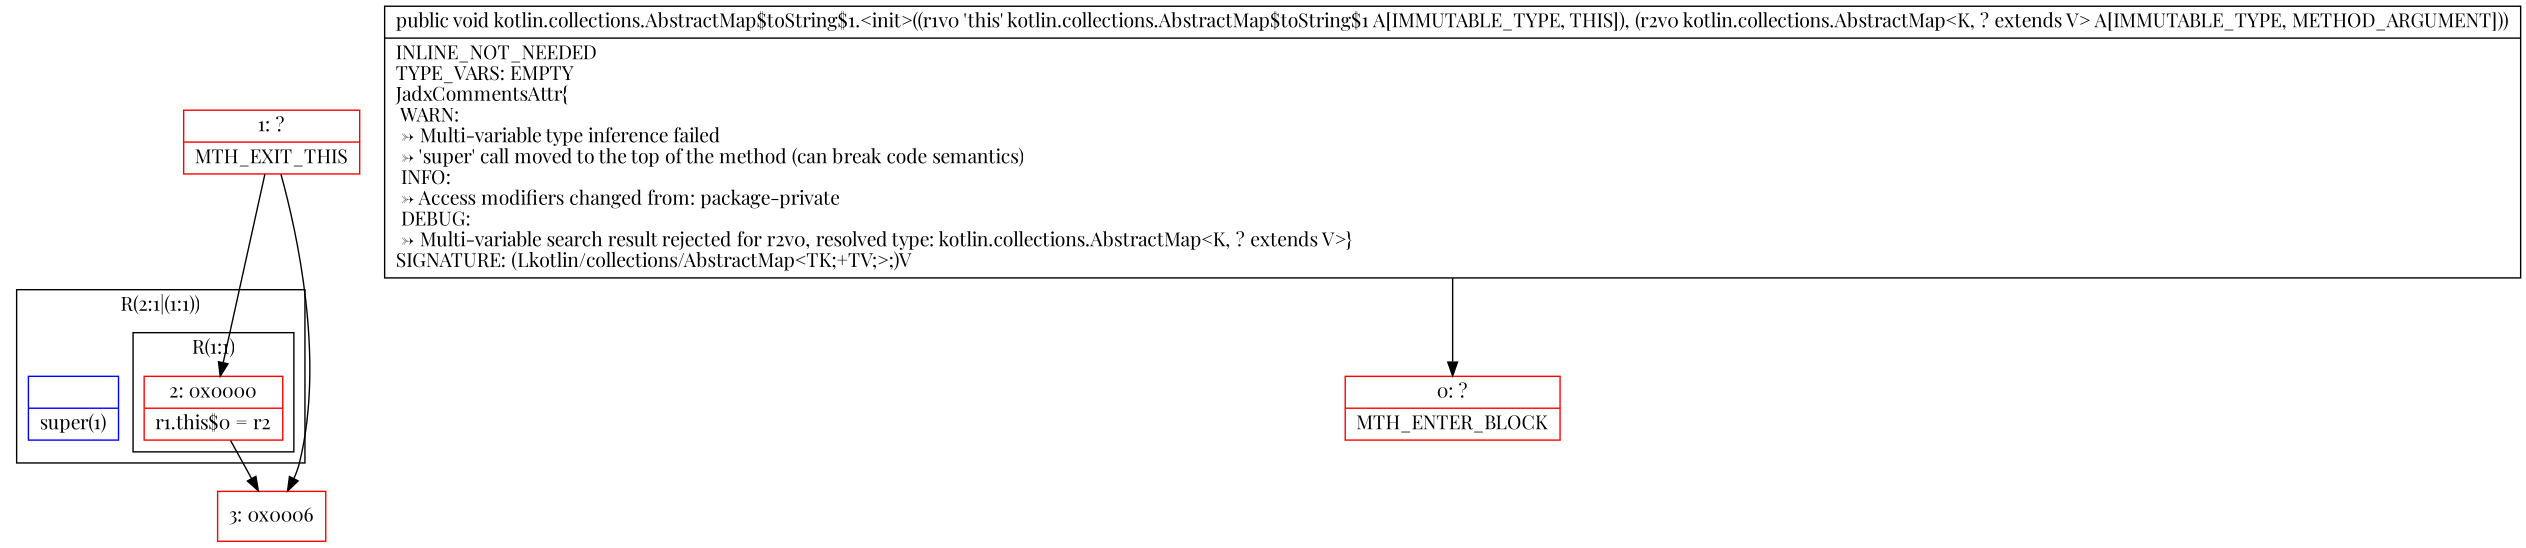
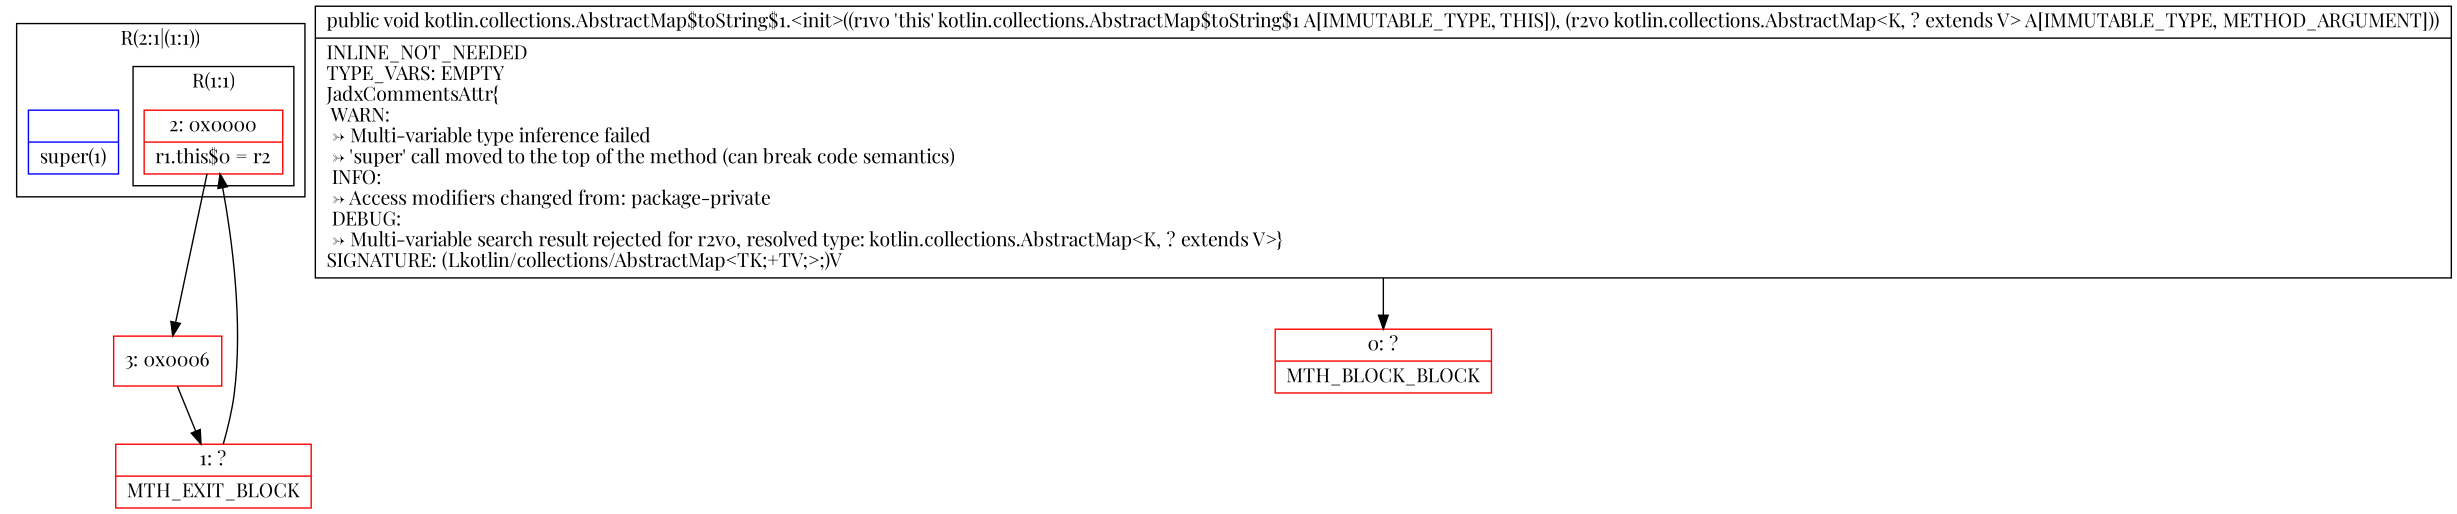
node "1: ?": text "MTH_EXIT_THIS" -> "MTH_EXIT_BLOCK"
edge "1: ?" -> "3: 0x0006": reversed
node "0: ?": text "MTH_ENTER_BLOCK" -> "MTH_BLOCK_BLOCK"
